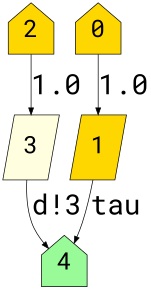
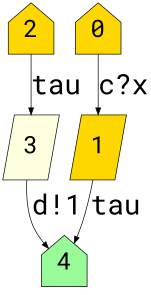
edge "2" -> "3": label "1.0" -> "tau"
edge "0" -> "1": label "1.0" -> "c?x"
edge "3" -> "4": label "d!3" -> "d!1"
